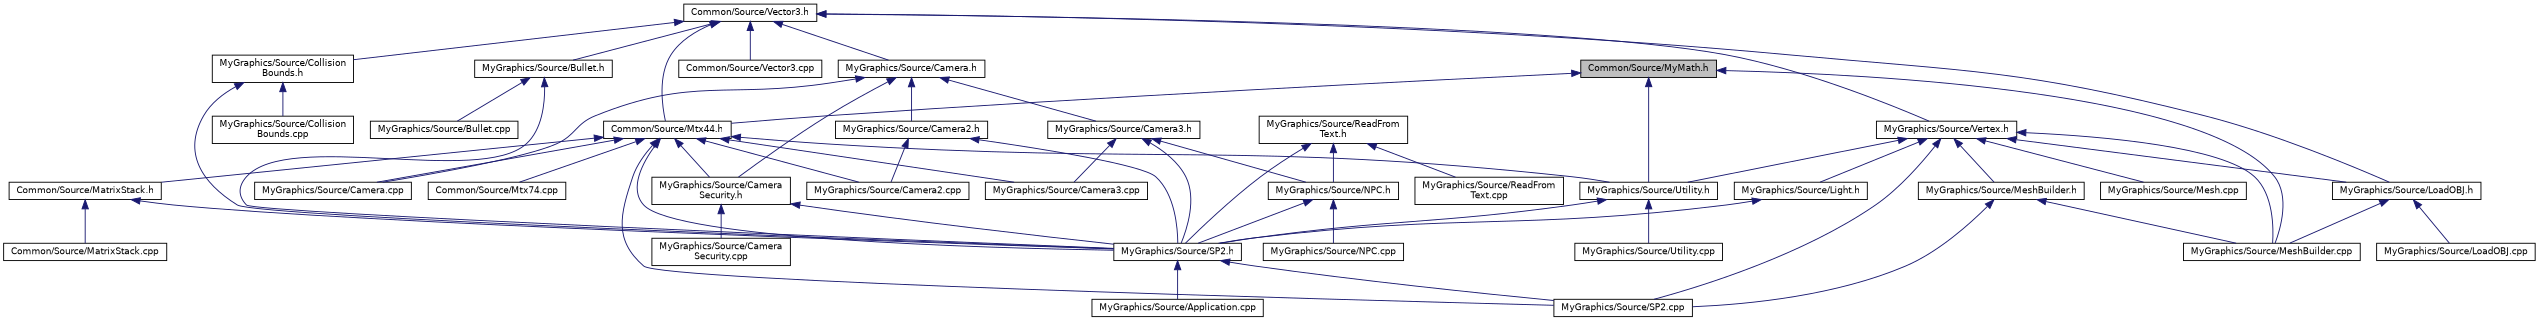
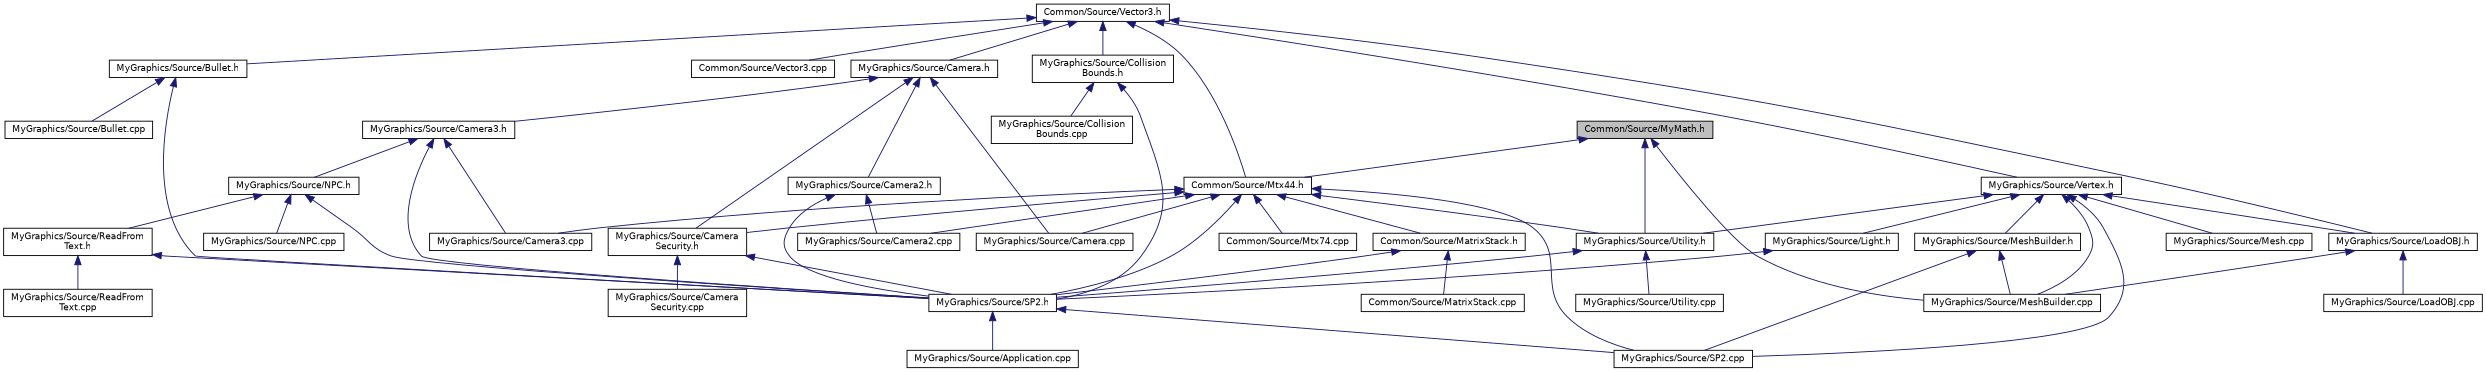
edge "MyGraphics/Source/NPC.h" -> "MyGraphics/Source/ReadFrom Text.h": reversed
